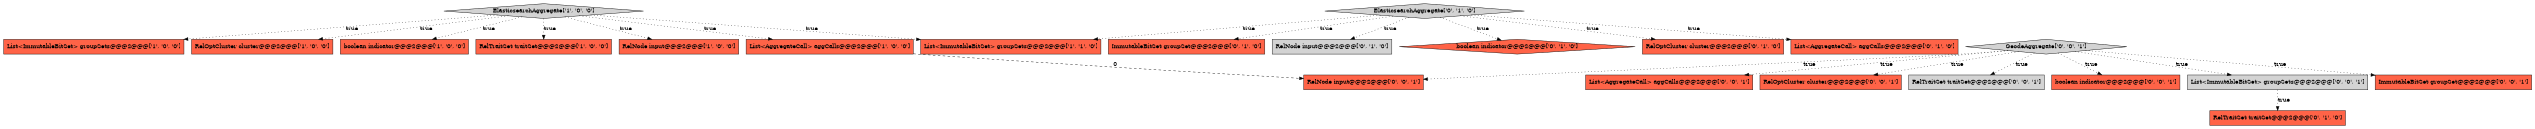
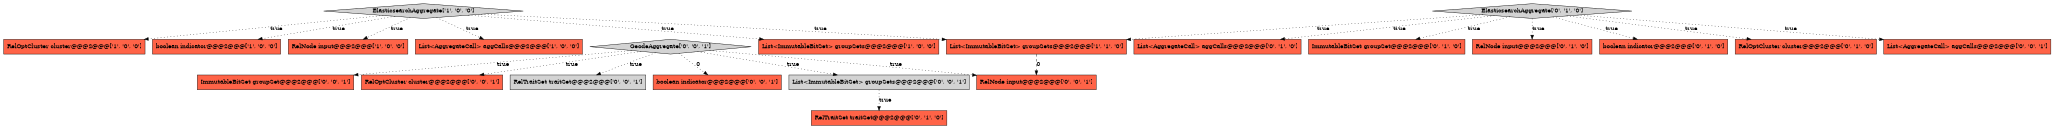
node "RelTraitSet traitSet@@@2@@@['1', '0', '0']": removed
node "RelNode input@@@2@@@['0', '1', '0']": fillcolor lightgray -> tomato
node "boolean indicator@@@2@@@['0', '1', '0']": shape diamond -> box
edge "GeodeAggregate['0', '0', '1']" -> "List<AggregateCall> aggCalls@@@2@@@['0', '0', '1']": now "ElasticsearchAggregate['0', '1', '0']" -> "List<AggregateCall> aggCalls@@@2@@@['0', '0', '1']"
edge "GeodeAggregate['0', '0', '1']" -> "boolean indicator@@@2@@@['0', '0', '1']": label "true" -> "0"
edge "List<AggregateCall> aggCalls@@@2@@@['1', '0', '0']" -> "RelNode input@@@2@@@['0', '0', '1']": now "List<ImmutableBitSet> groupSets@@@2@@@['1', '1', '0']" -> "RelNode input@@@2@@@['0', '0', '1']"
